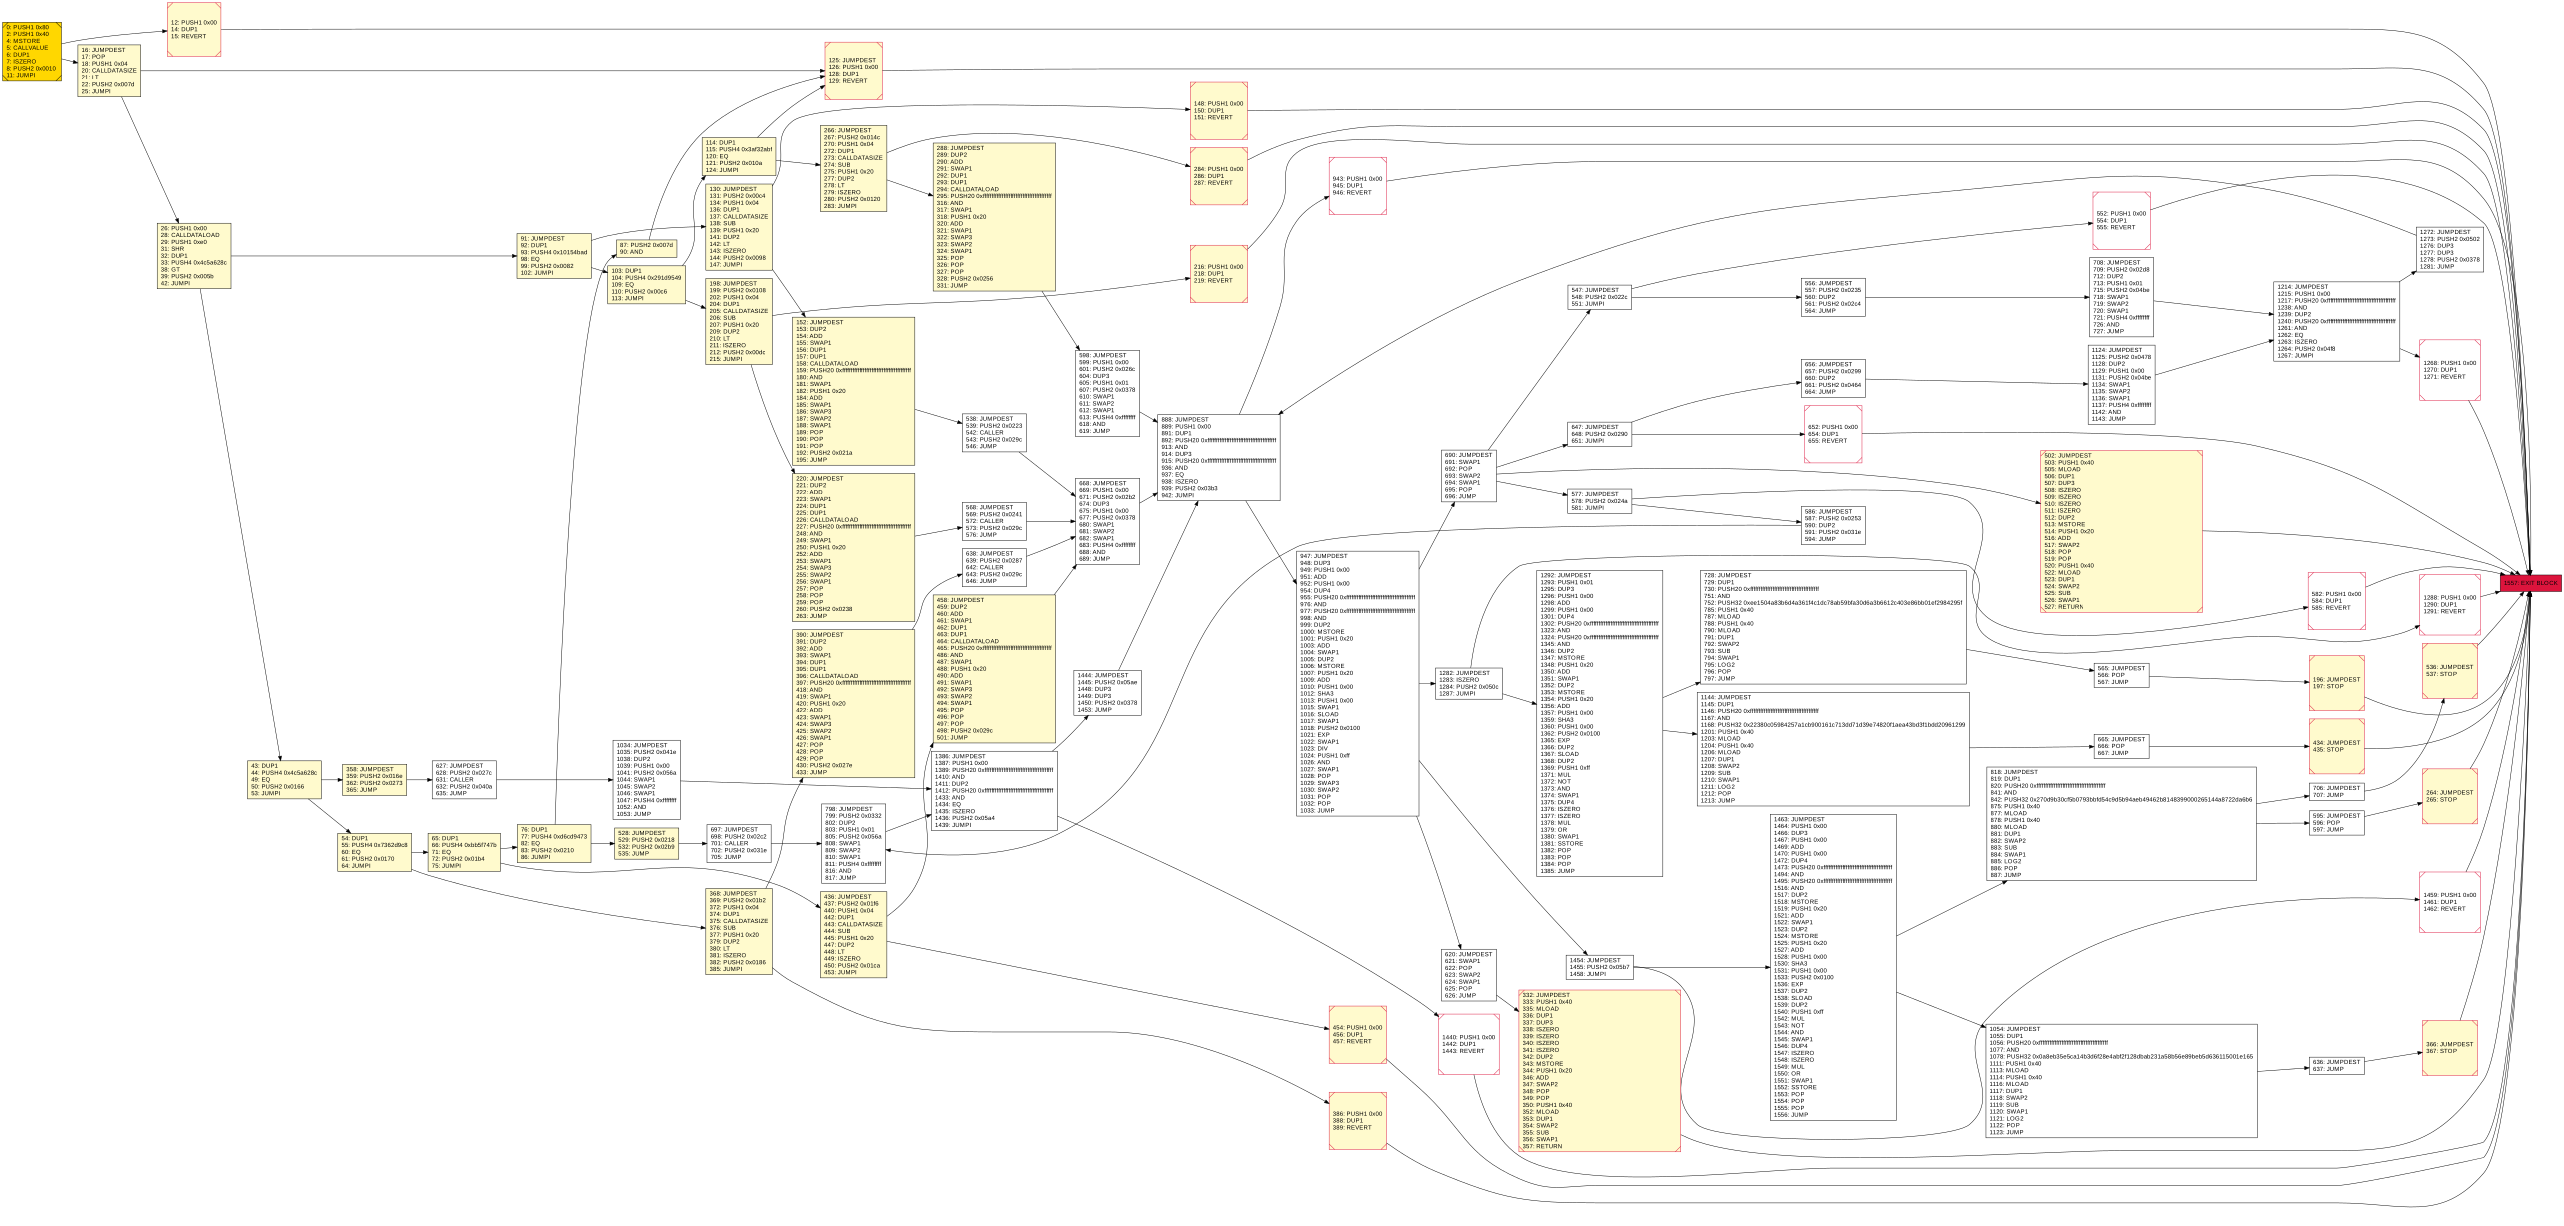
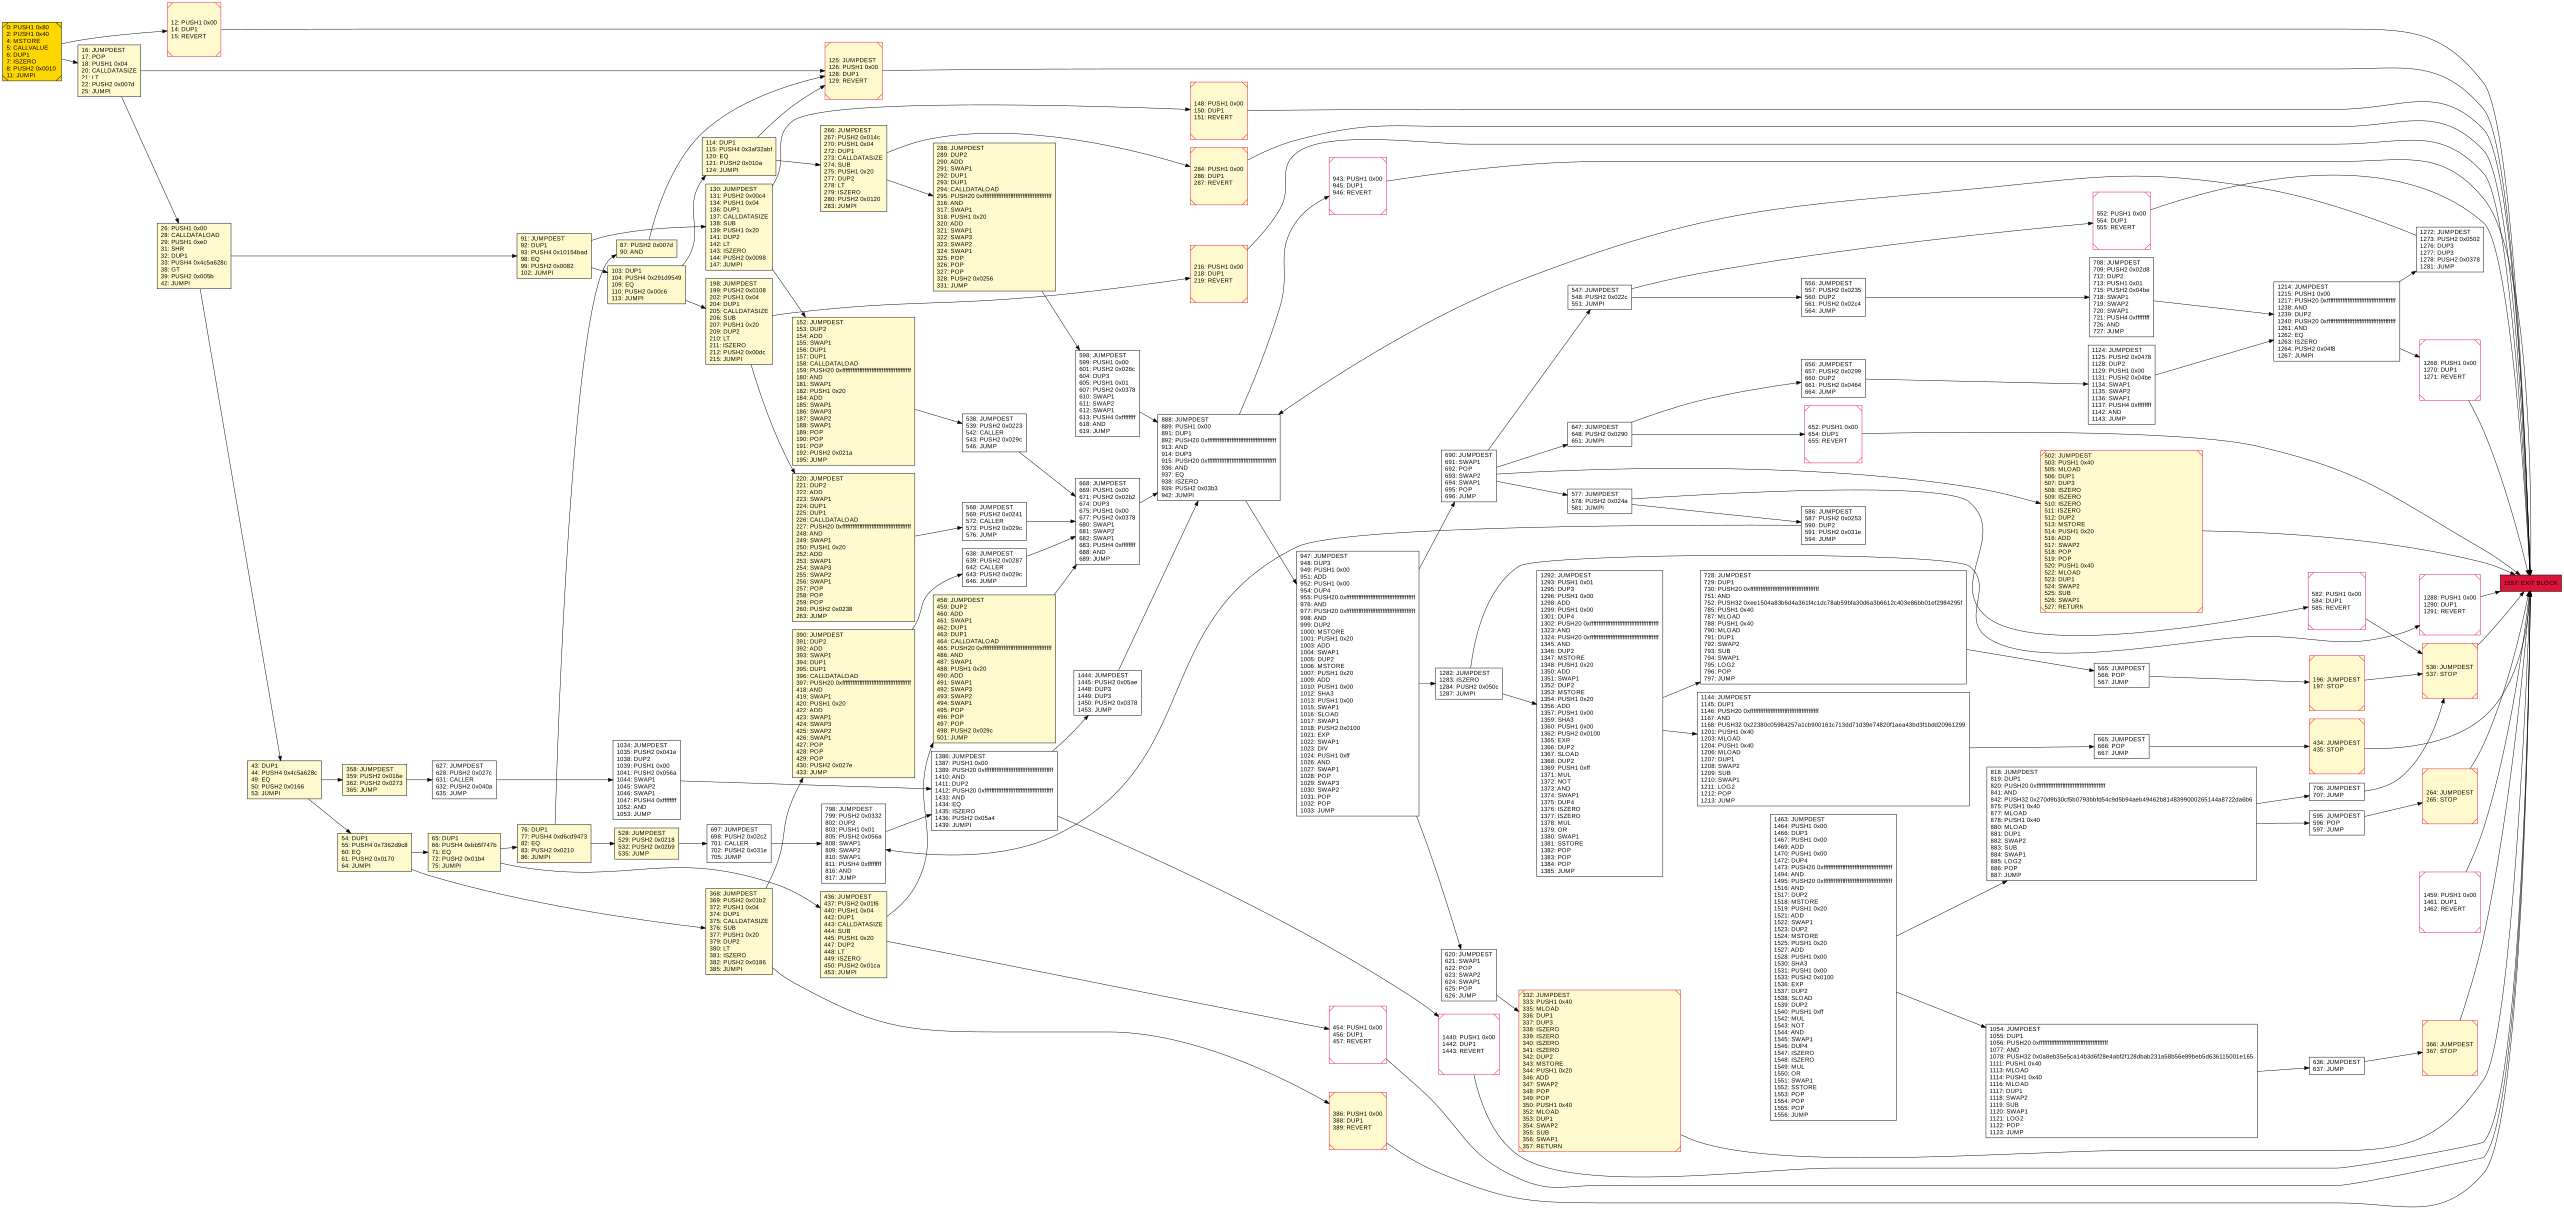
edge "582: PUSH1 0x00 584: DUP1 585: REVERT" -> "1557: EXIT BLOCK": now "582: PUSH1 0x00 584: DUP1 585: REVERT" -> "536: JUMPDEST 537: STOP"
edge "196: JUMPDEST 197: STOP" -> "1557: EXIT BLOCK": now "196: JUMPDEST 197: STOP" -> "536: JUMPDEST 537: STOP"
node "1454: JUMPDEST 1455: PUSH2 0x05b7 1458: JUMPI": removed
node "454: PUSH1 0x00 456: DUP1 457: REVERT": fillcolor lemonchiffon -> white
